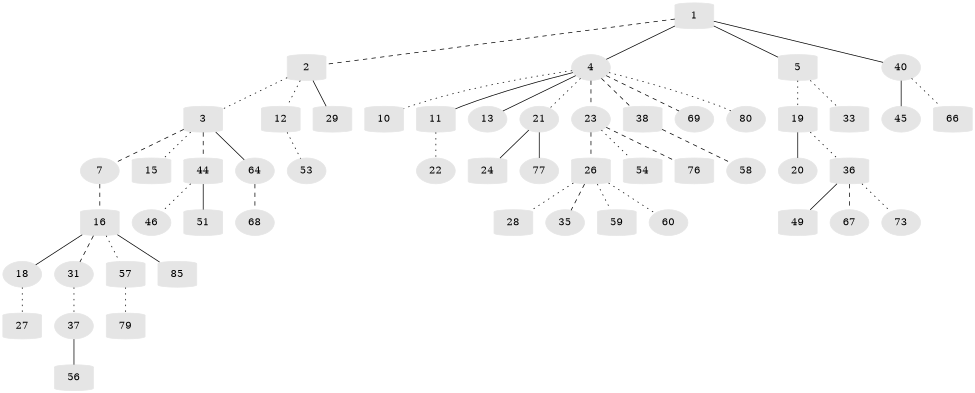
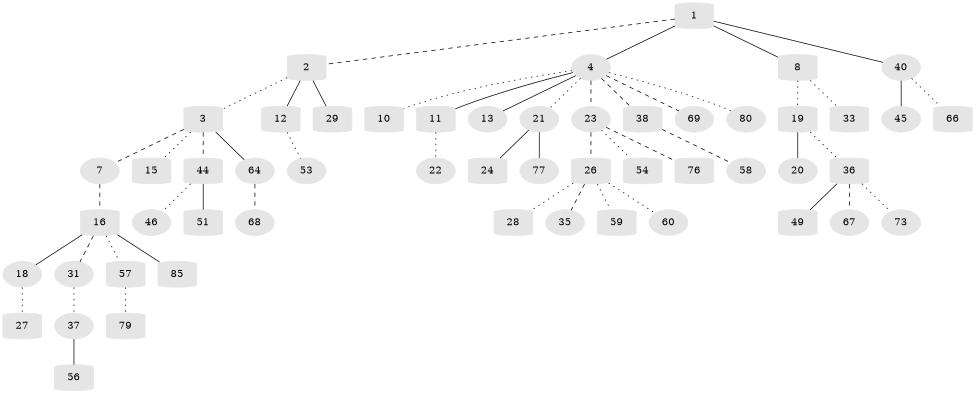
node "5": label "5" -> "8"
edge "2" -- "12": style dotted -> solid
